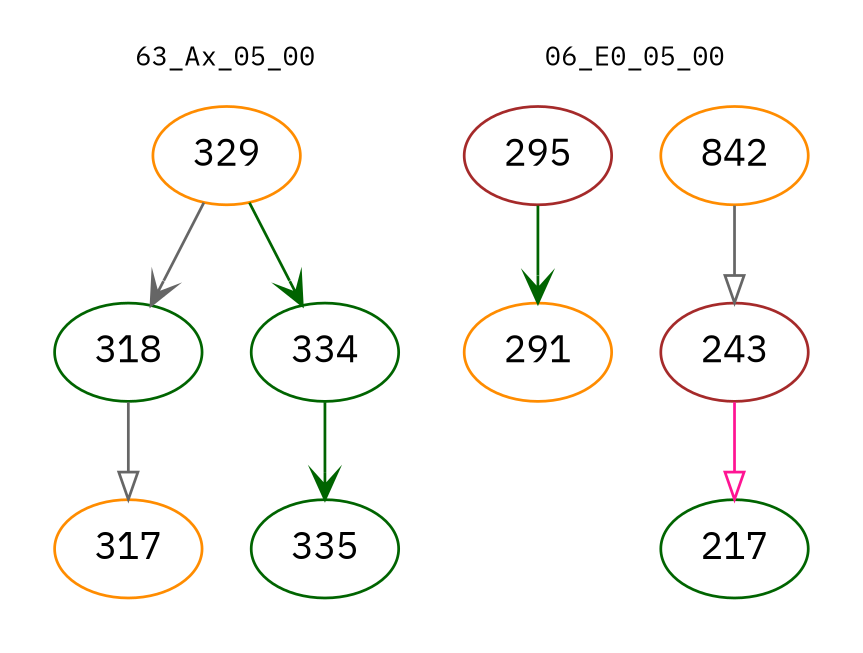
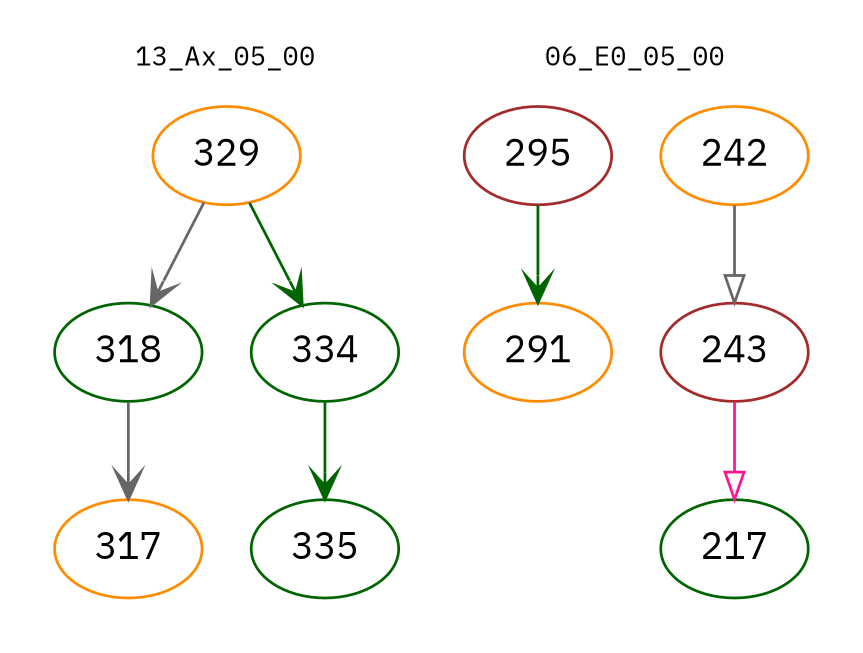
cluster "63_Ax_05_00": label "63_Ax_05_00" -> "13_Ax_05_00"
node "842": label "842" -> "242"
edge "318" -> "317": arrowhead onormal -> vee
